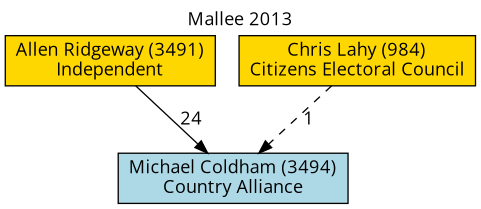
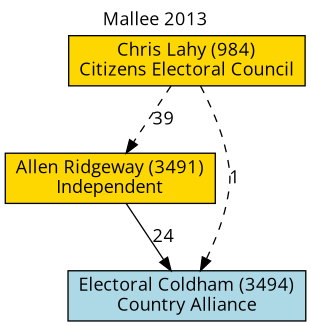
edge "Chris Lahy (984) Citizens Electoral Council" -> "Allen Ridgeway (3491) Independent": added, label "39"
node "Michael Coldham (3494) Country Alliance": label "Michael Coldham (3494) Country Alliance" -> "Electoral Coldham (3494) Country Alliance"
